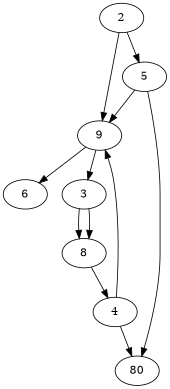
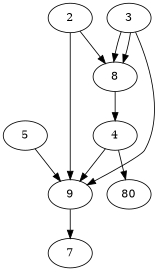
edge "2" -> "5": now "2" -> "8"
edge "9" -> "3": reversed
node "6": label "6" -> "7"
edge "5" -> "80": removed
